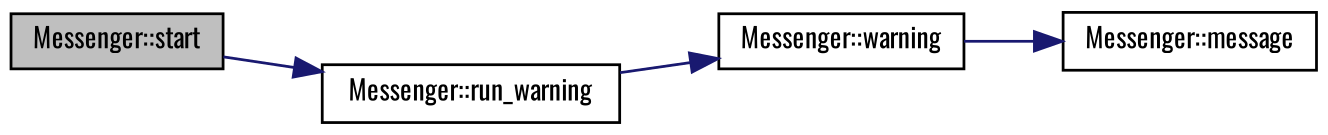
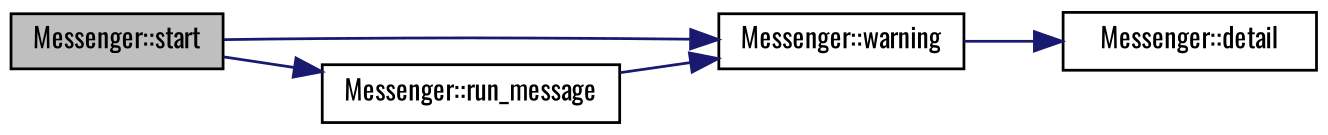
edge "Messenger::start" -> "Messenger::warning": added
node "Messenger::message": label "Messenger::message" -> "Messenger::detail"
node "Messenger::run_warning": label "Messenger::run_warning" -> "Messenger::run_message"
